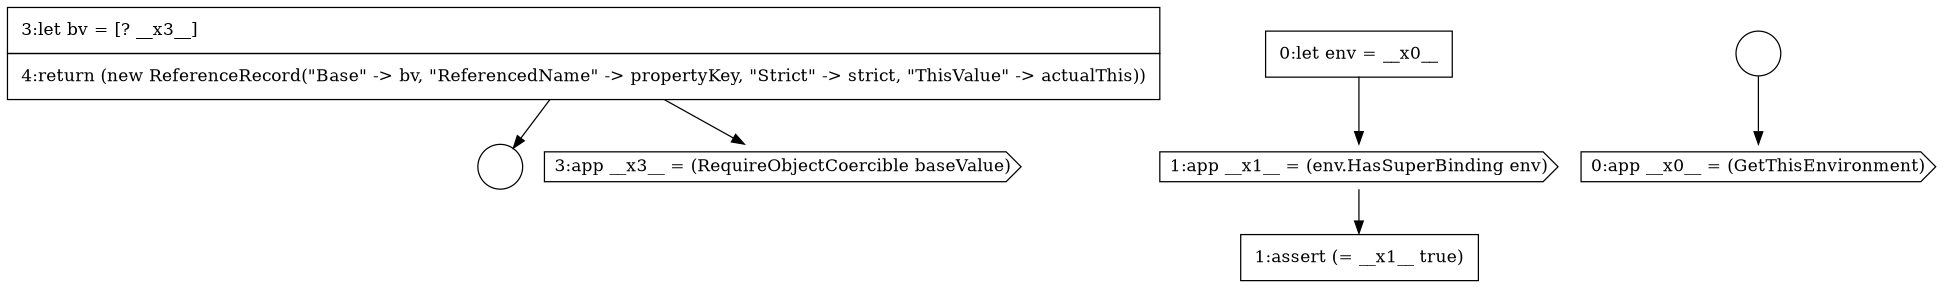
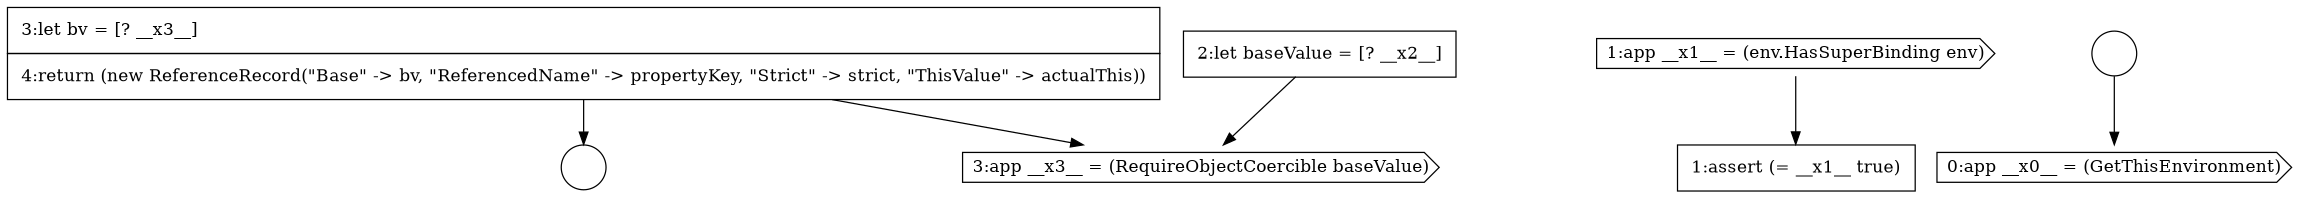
node "2:let baseValue = [? __x2__]": added
node "0:let env = __x0__": removed
